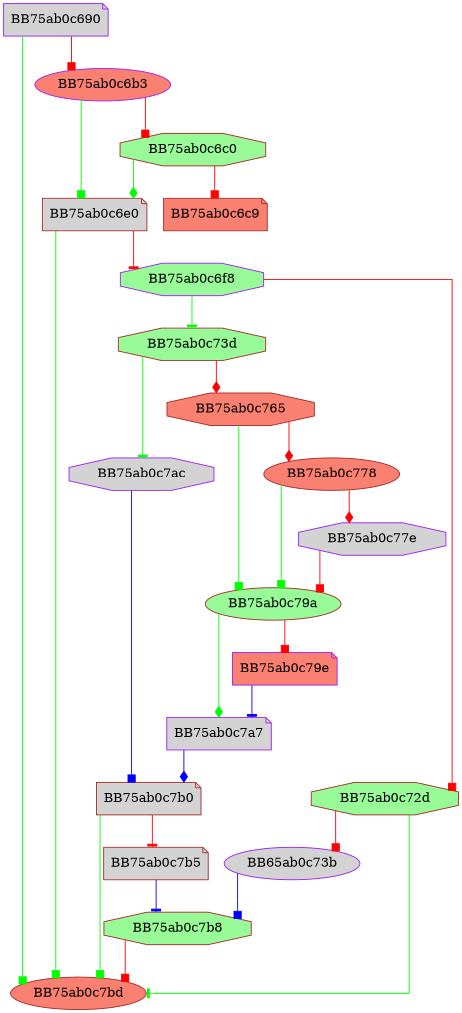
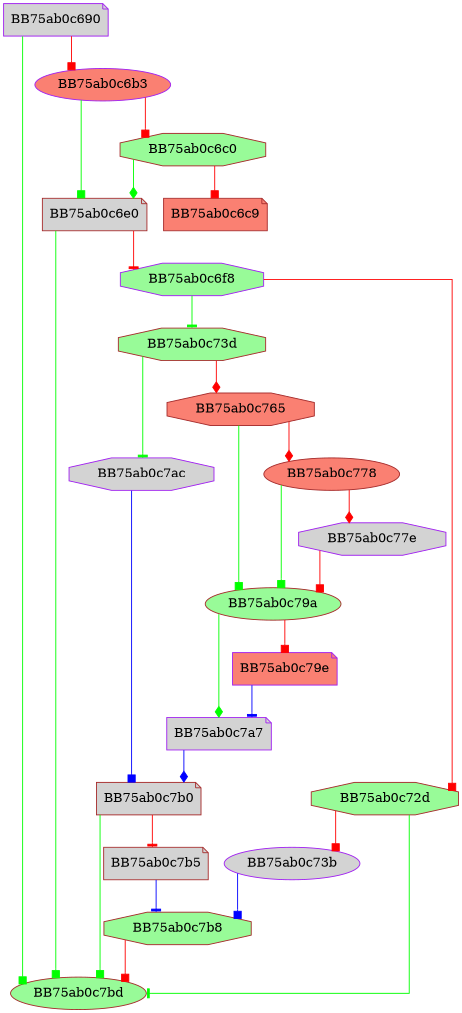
node "BB65ab0c73b": label "BB65ab0c73b" -> "BB75ab0c73b"
node "BB75ab0c7bd": fillcolor salmon -> palegreen
